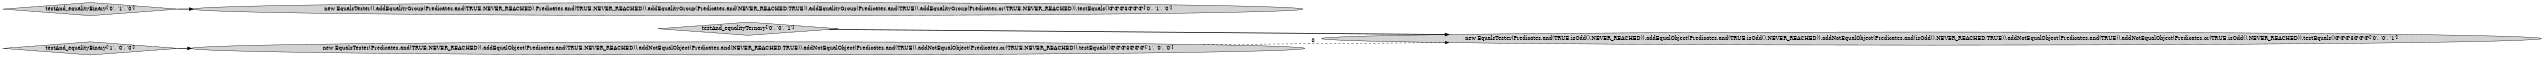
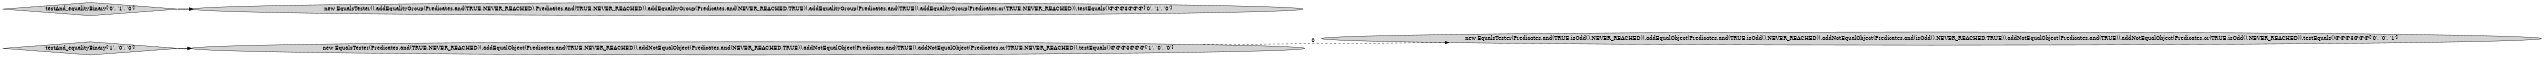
node "testAnd_equalityTernary['0', '0', '1']": removed
